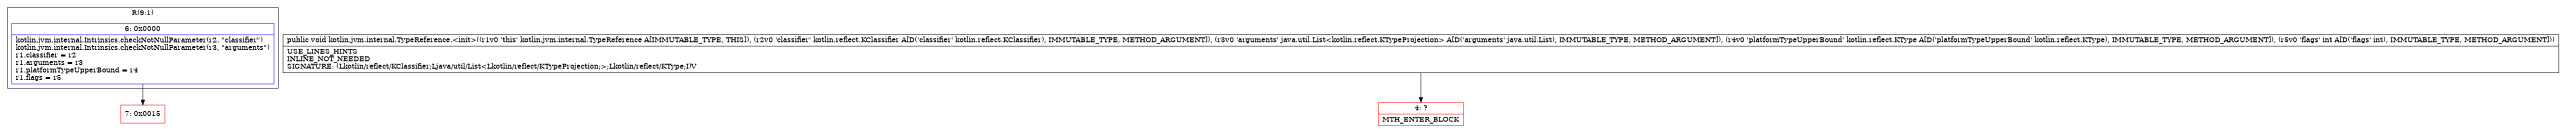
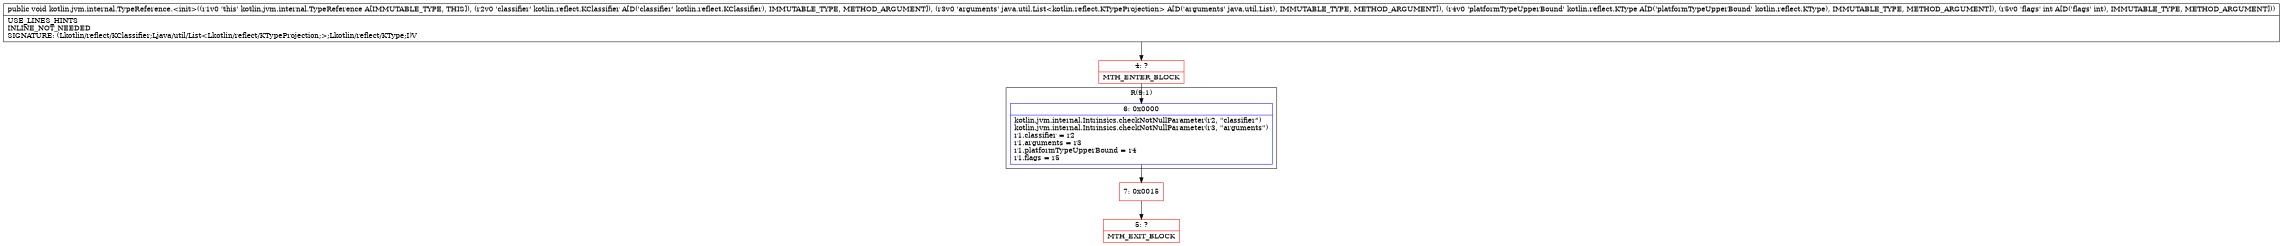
edge "4: ?" -> "6: 0x0000": added
node "5: ?": added
